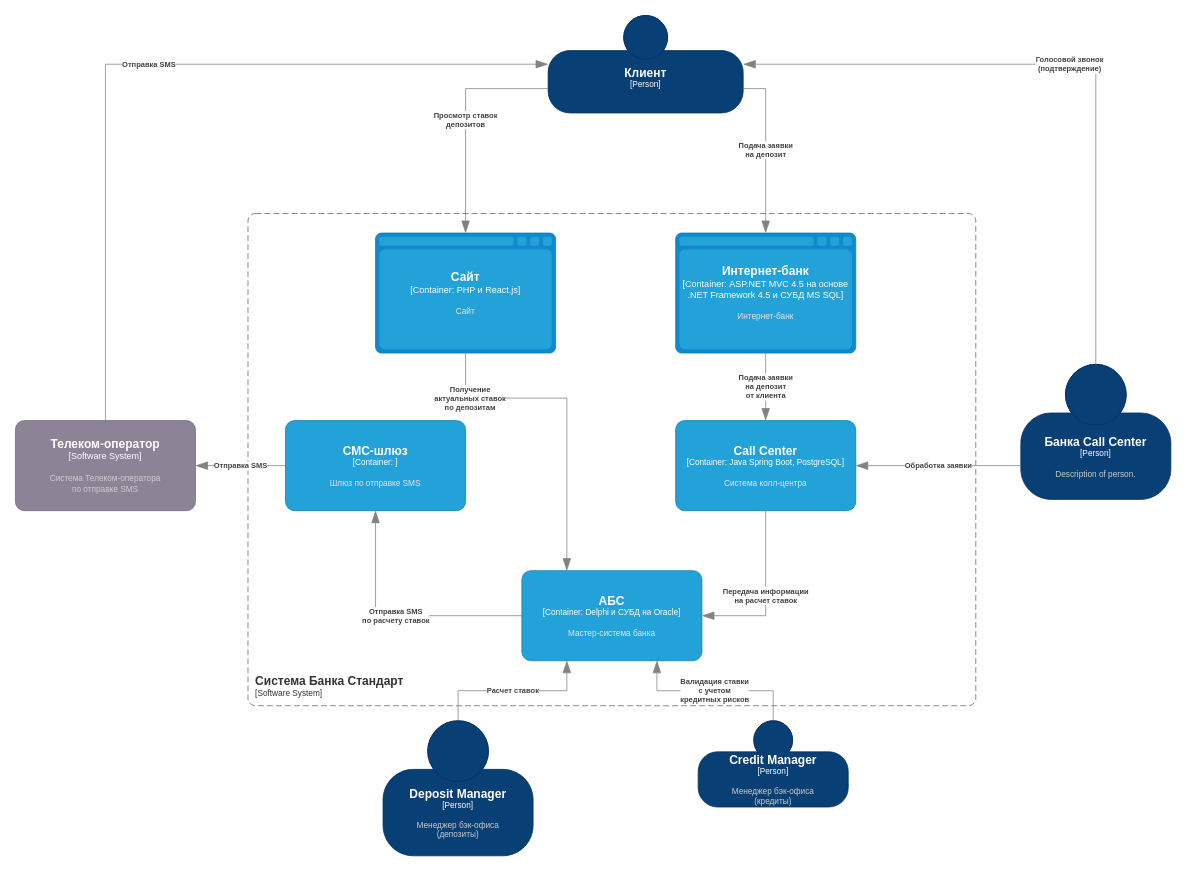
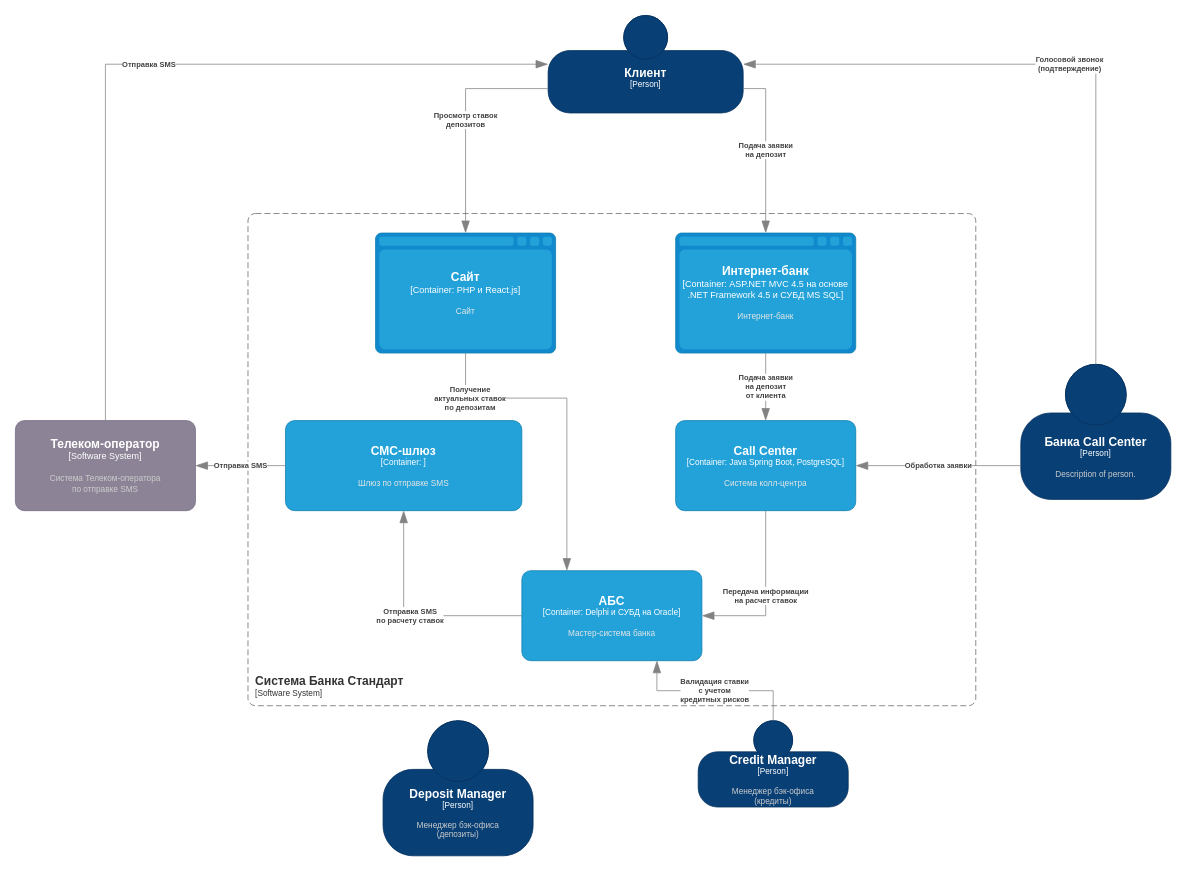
node "СМС-шлюз [Container: ] Шлюз по отправке SMS": size 180x90 -> 236x90
edge "Deposit Manager [Person] Менеджер бэк-офиса (депозиты)" -> "АБС [Container: Delphi и СУБД на Oracle] Мастер-система банка": removed, label "Расчет ставок"
